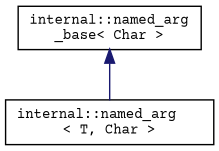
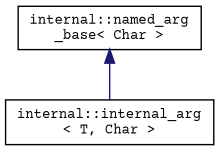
node "internal::named_arg < T, Char >": label "internal::named_arg < T, Char >" -> "internal::internal_arg < T, Char >"
